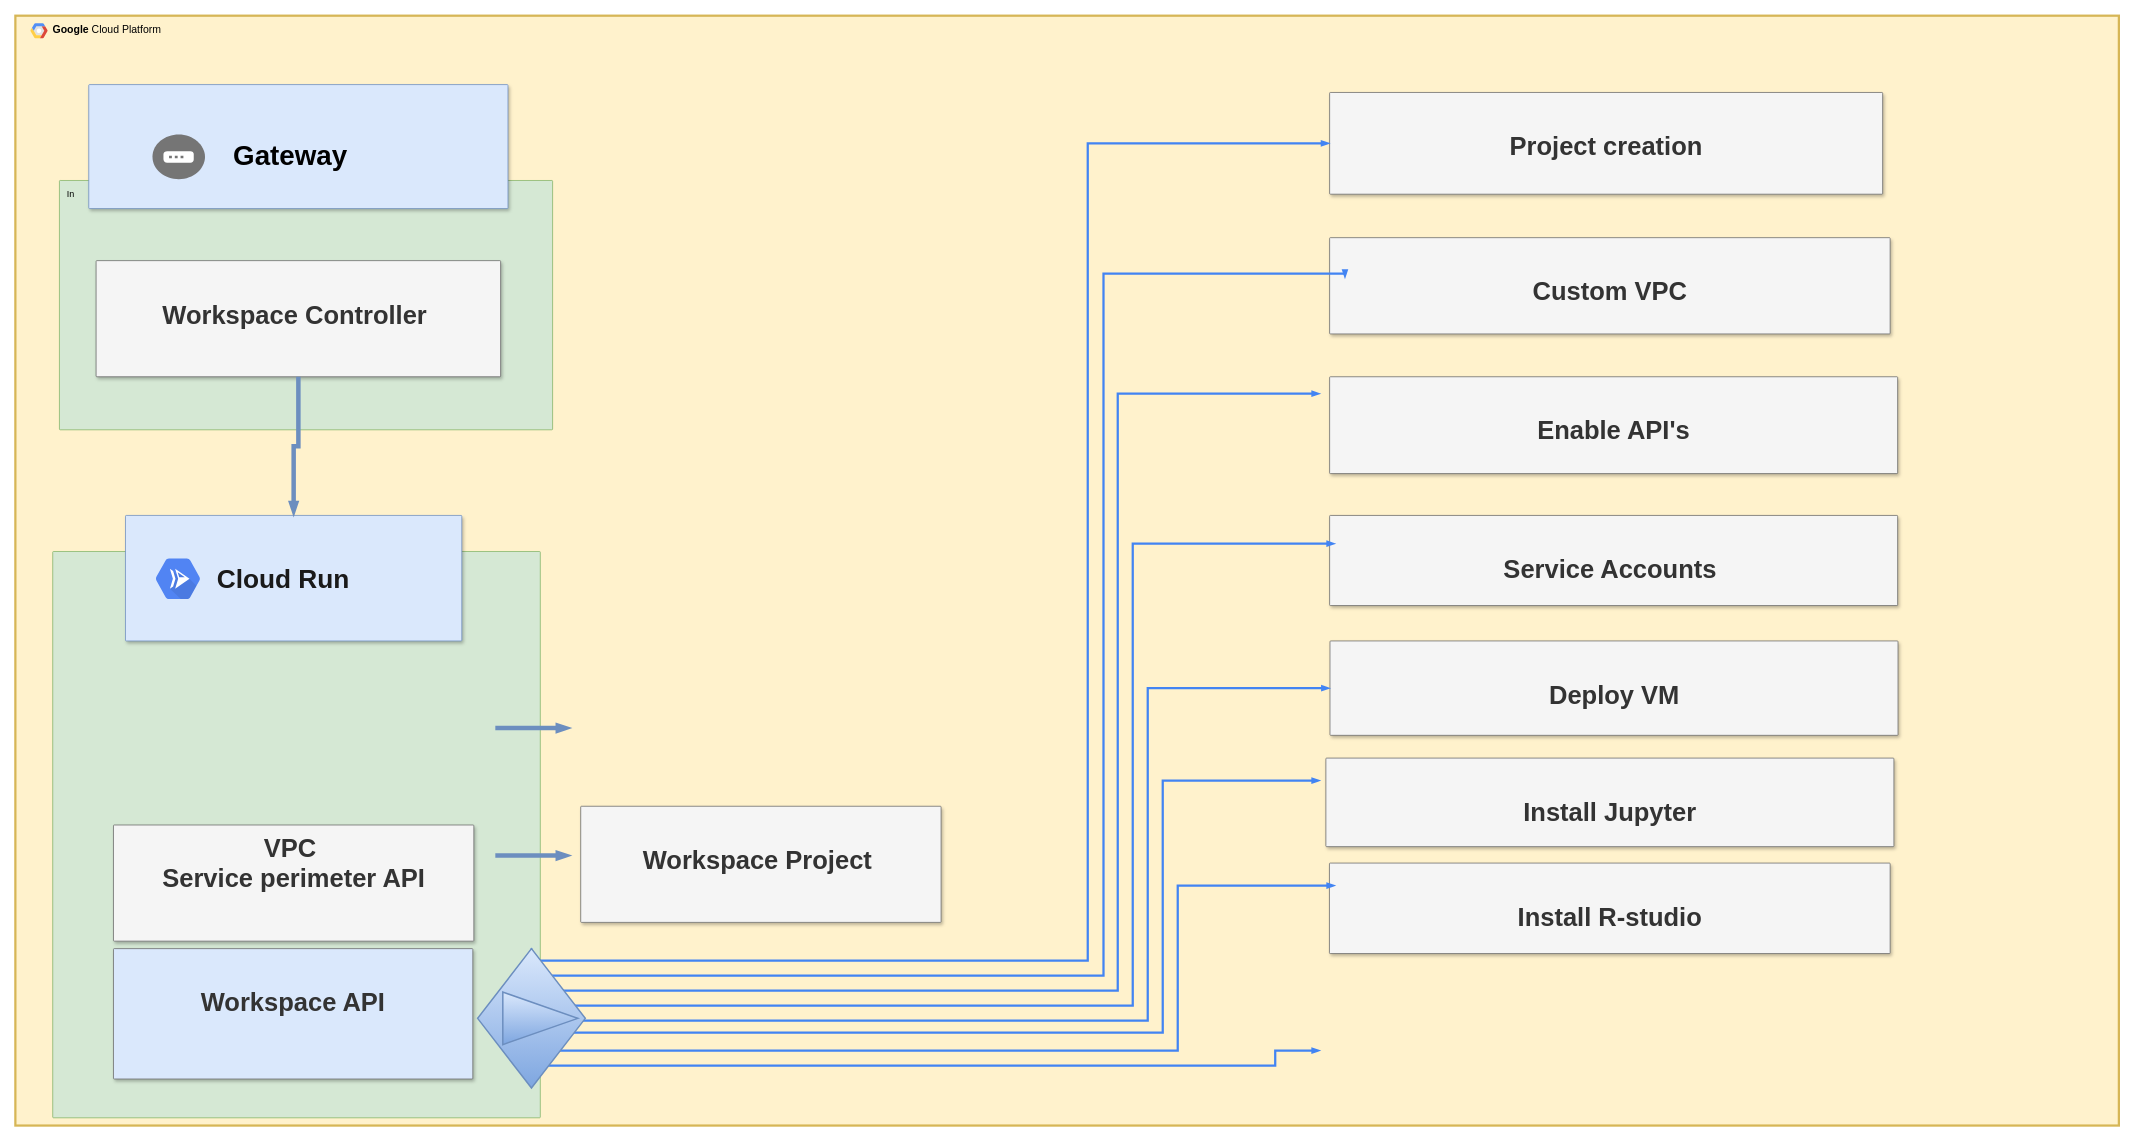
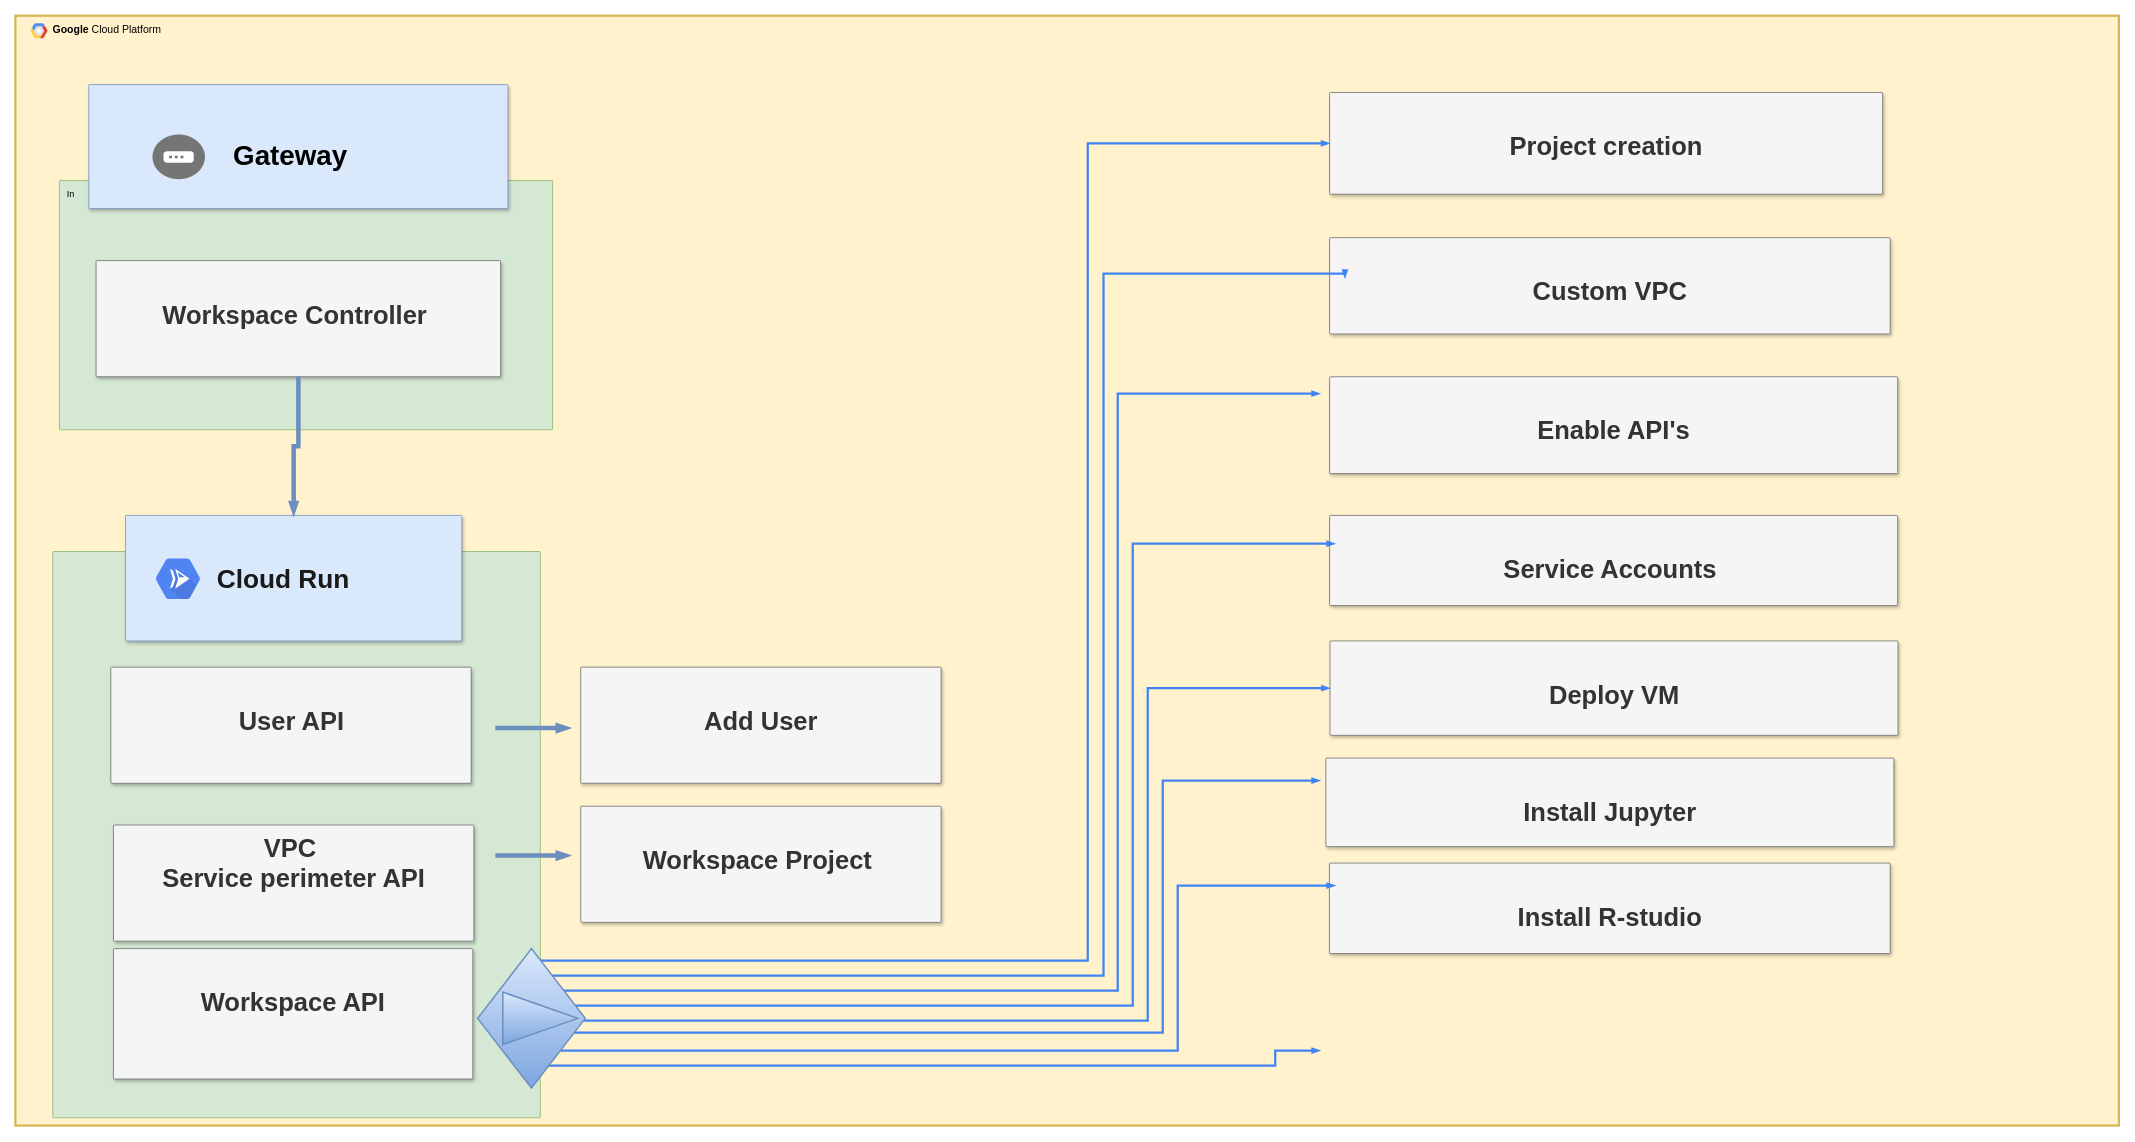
node "User API": added
node "Add User": added
node "Workspace API": fillcolor #dae8fc -> #f5f5f5
